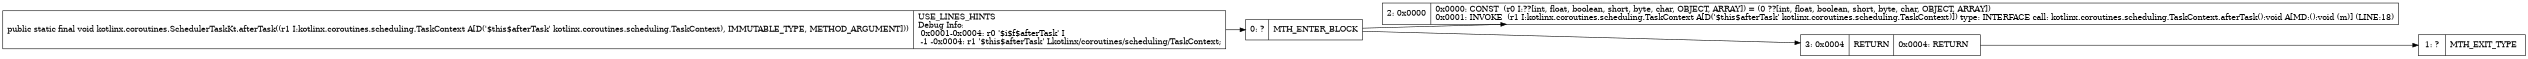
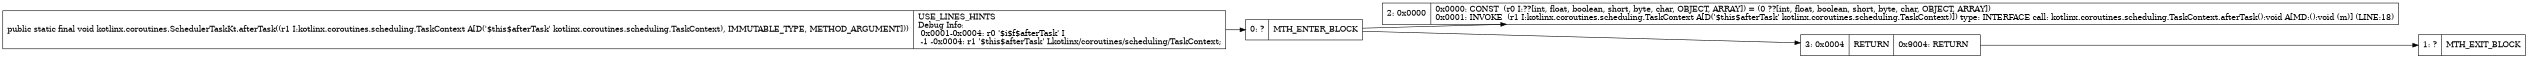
node "3: 0x0004": text "0x0004: RETURN" -> "0x9004: RETURN"
node "1: ?": text "MTH_EXIT_TYPE" -> "MTH_EXIT_BLOCK"
